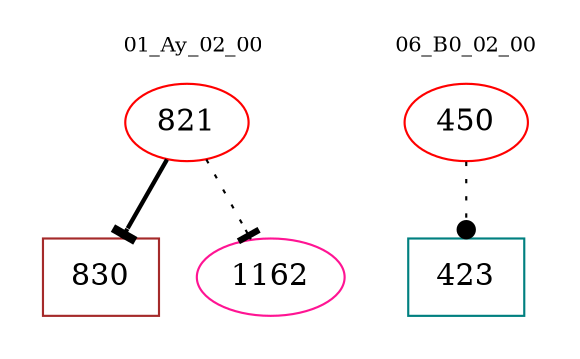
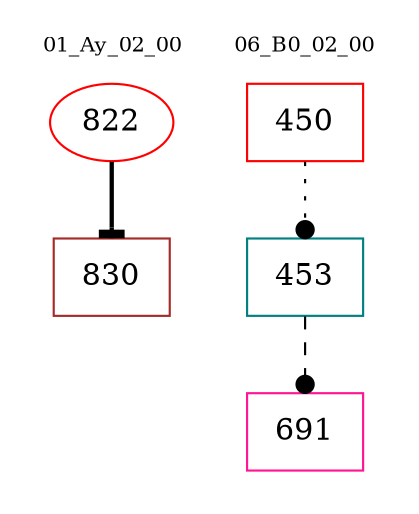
node "821": label "821" -> "822"
node "450": shape ellipse -> box
node "1162": removed
node "423": label "423" -> "453"
node "691": added
